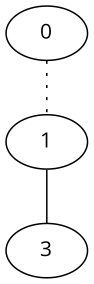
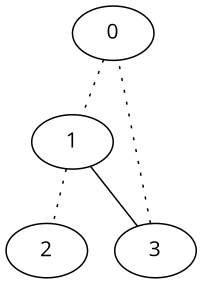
edge "0" -- "3": added
node "2": added
